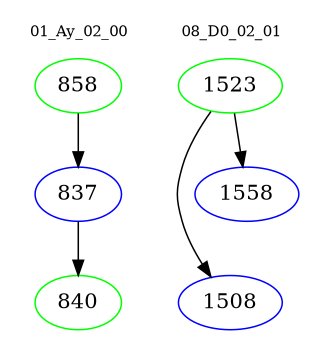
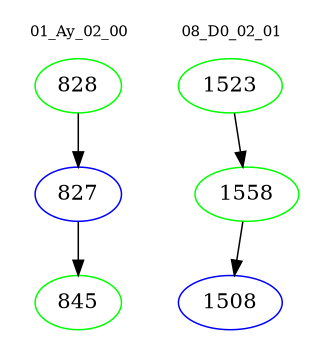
node "858": label "858" -> "828"
edge "1523" -> "1508": now "1558" -> "1508"
node "837": label "837" -> "827"
node "1558": color blue -> green
node "840": label "840" -> "845"
